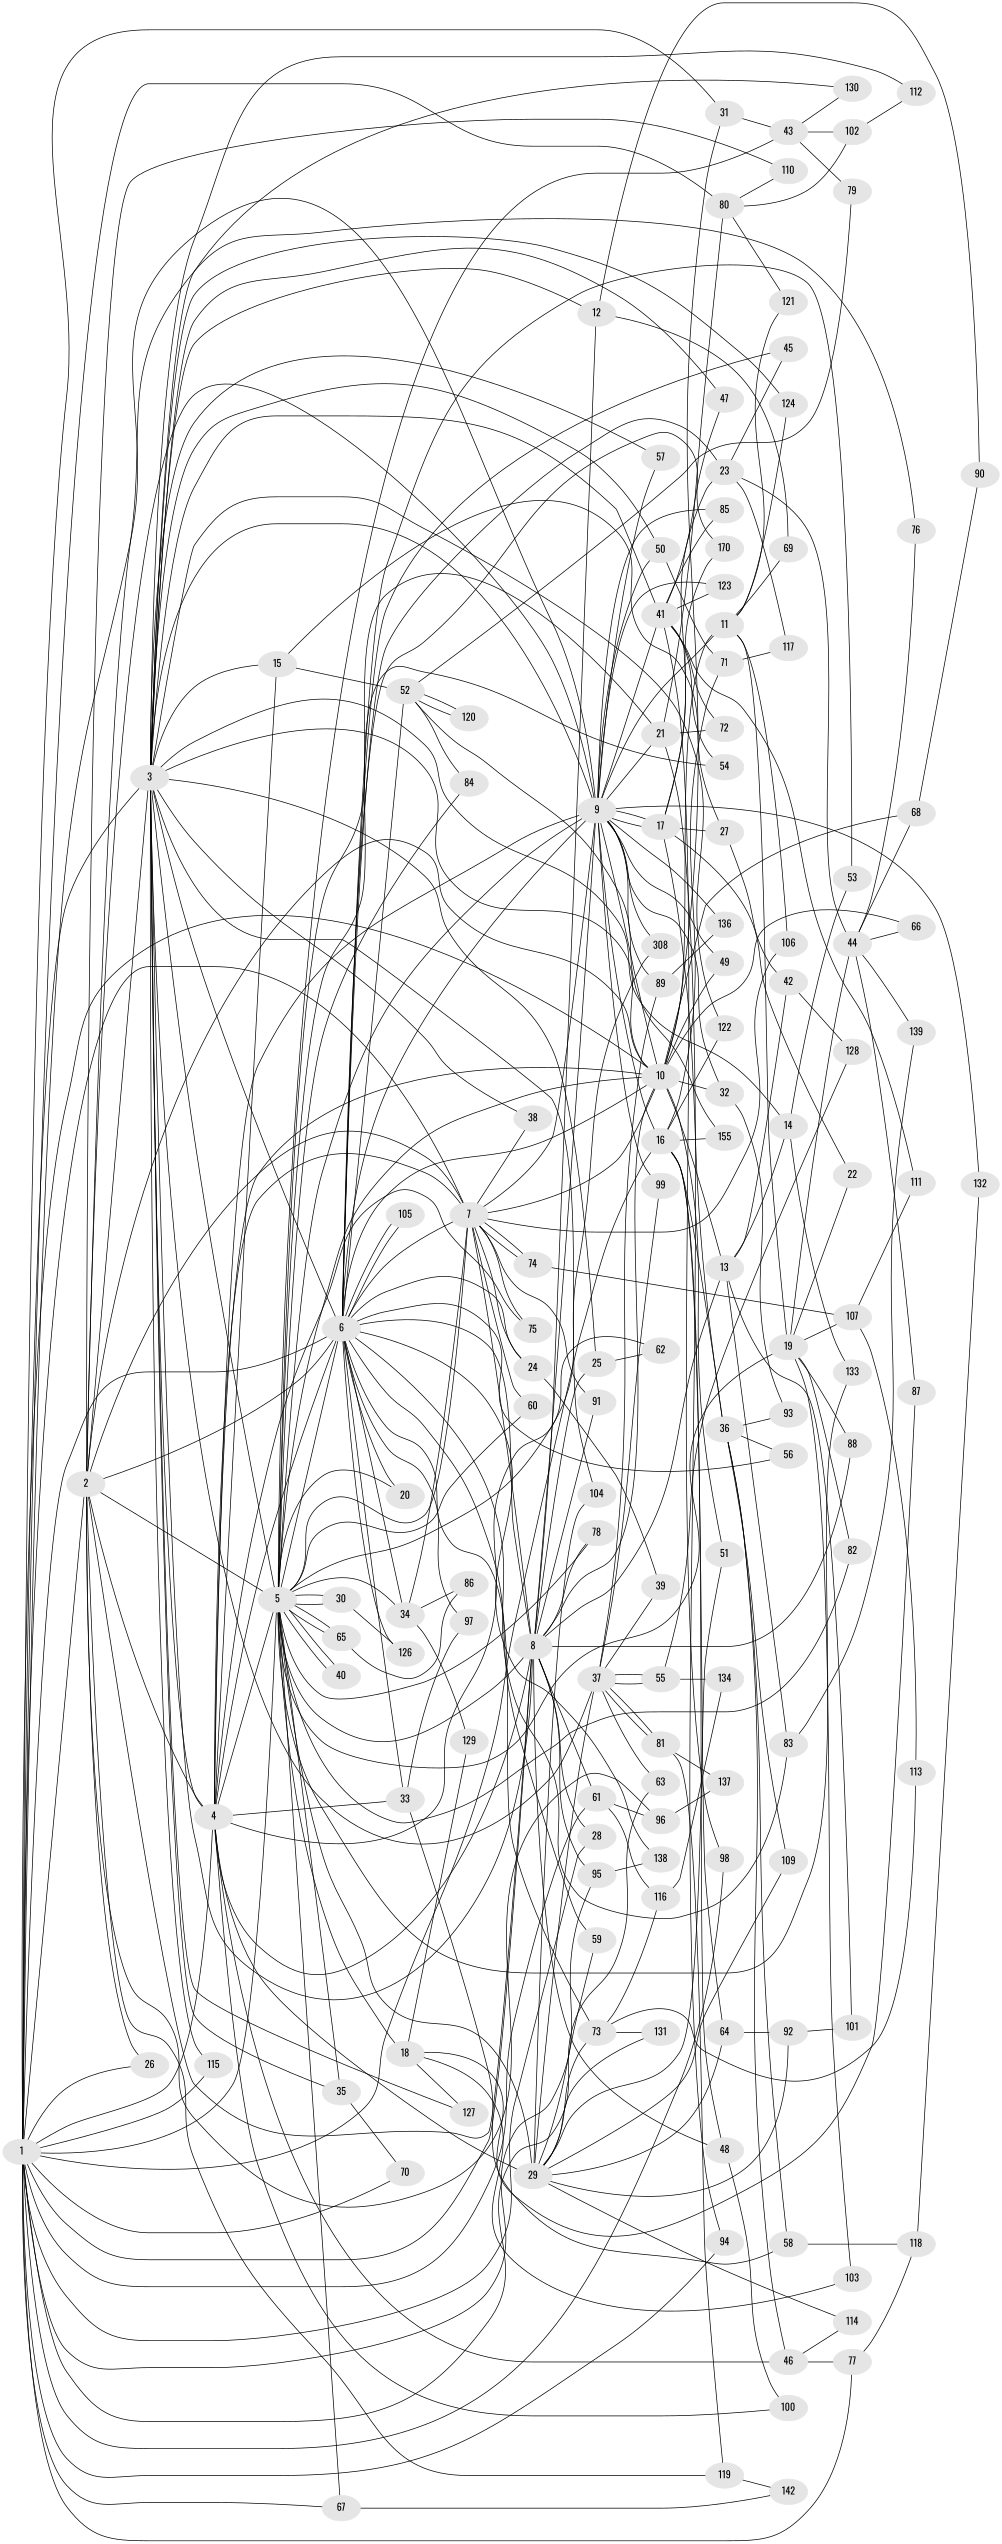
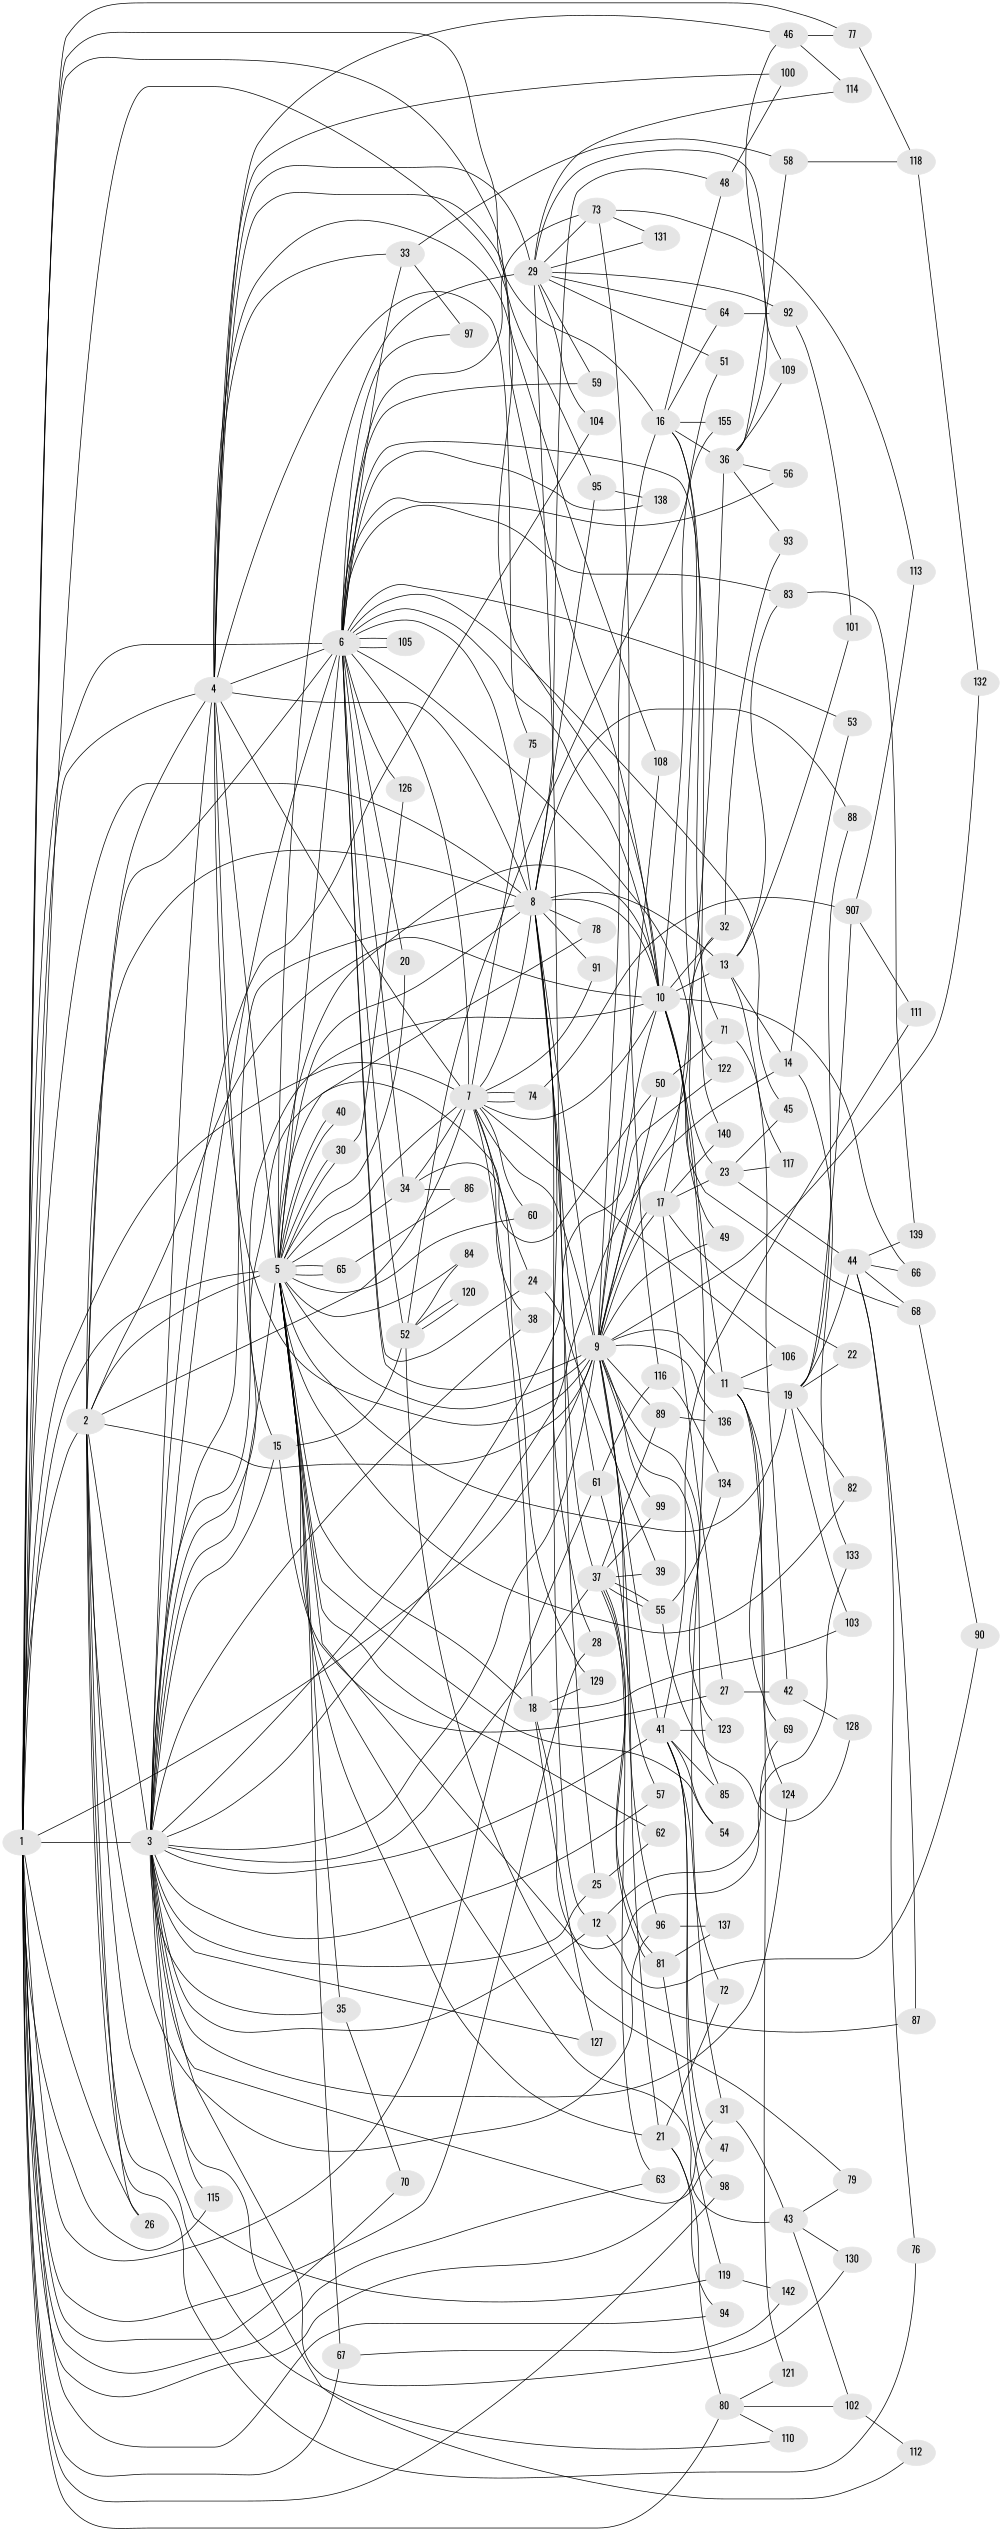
node "170": label "170" -> "140"
node "308": label "308" -> "108"
node "107": label "107" -> "907"
edge "7" -- "18": added
